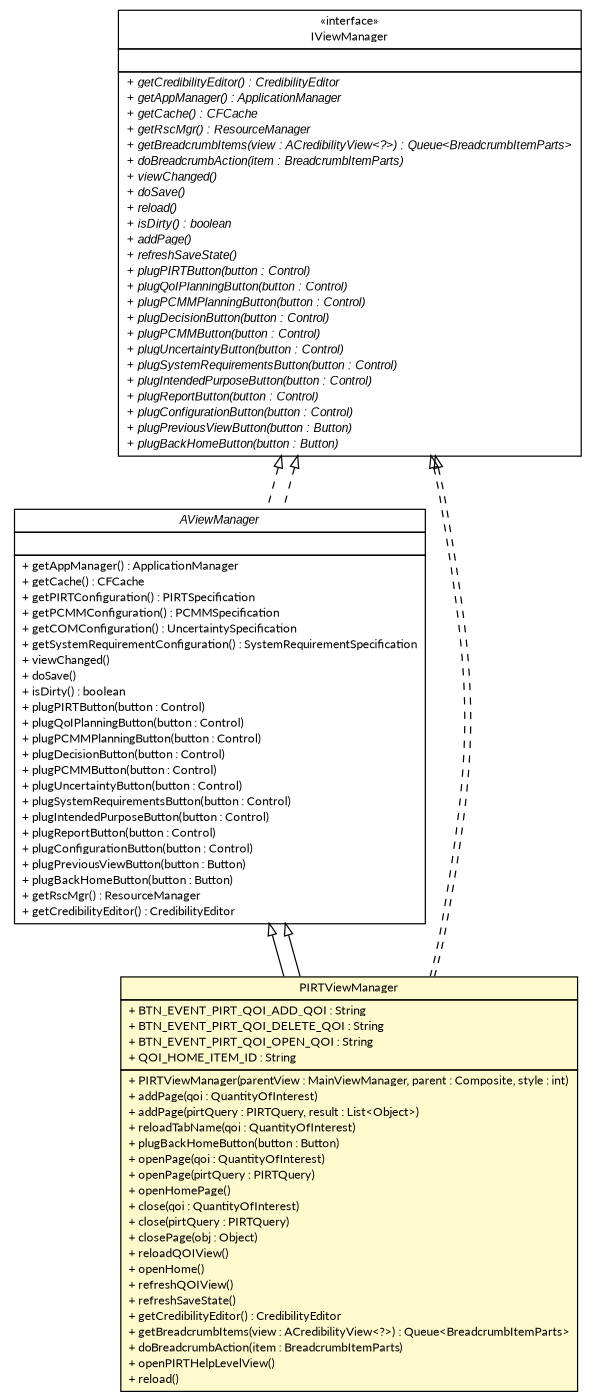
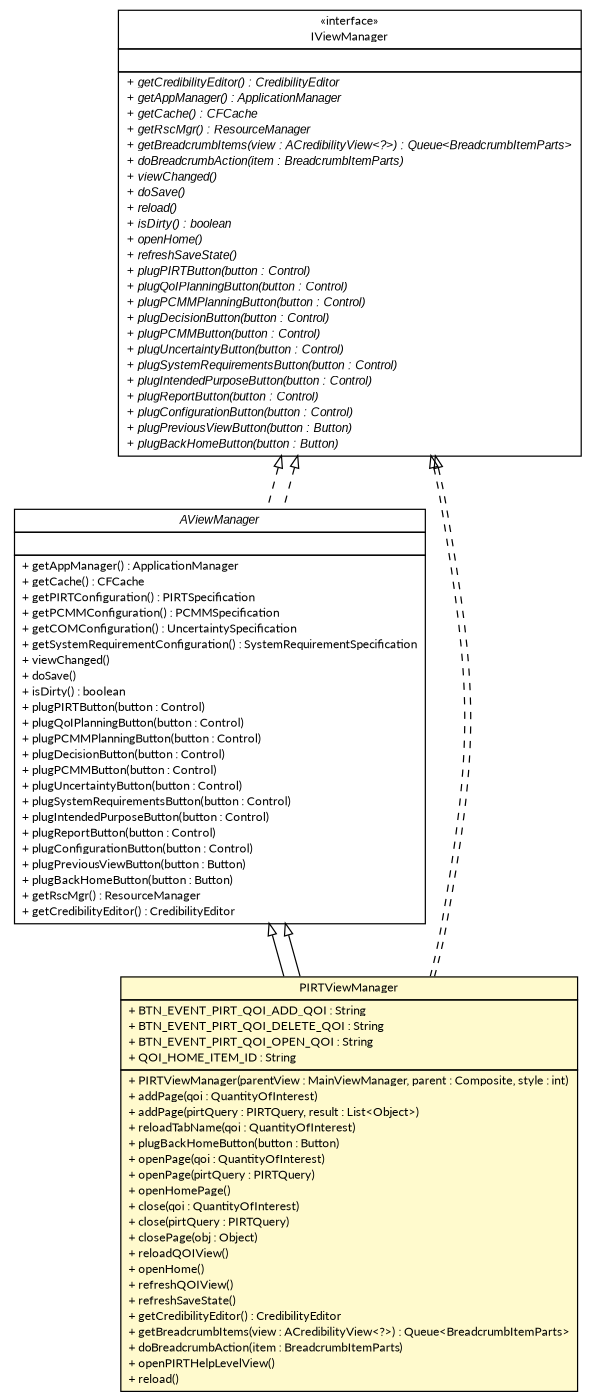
node "IViewManager": text "+ addPage()" -> "+ openHome()"
